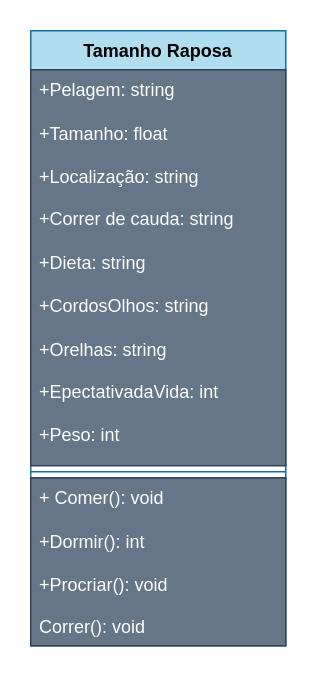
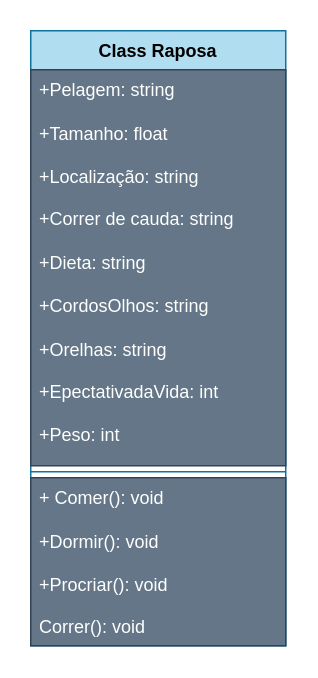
node "Tamanho Raposa": label "Tamanho Raposa" -> "Class Raposa"
node "+ Comer(): void +Dormir(): int +Procriar(): void Correr(): void +FazerSom(): void": label "+ Comer(): void +Dormir(): int +Procriar(): void Correr(): void +FazerSom(): void" -> "+ Comer(): void +Dormir(): void +Procriar(): void Correr(): void +FazerSom(): void"
